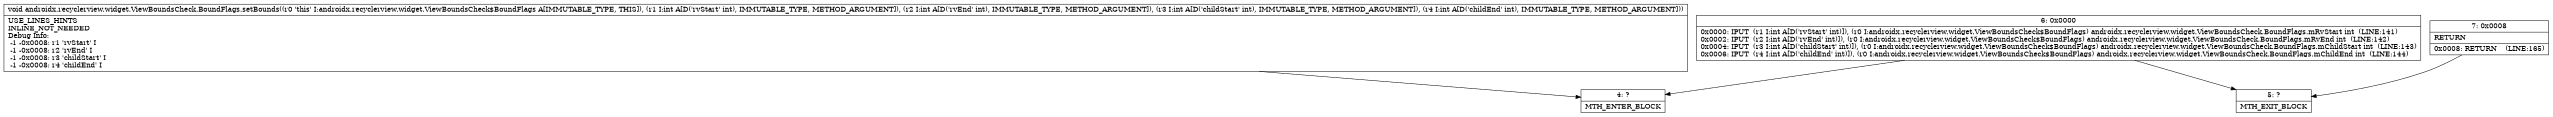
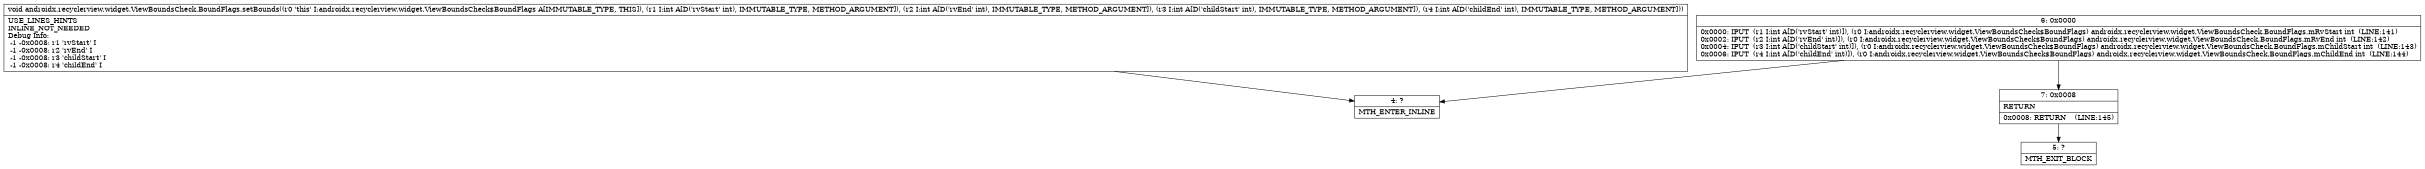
node "7: 0x0008": text "0x0008: RETURN    (LINE:165)" -> "0x0008: RETURN    (LINE:145)"
edge "6: 0x0000" -> "5: ?": now "6: 0x0000" -> "7: 0x0008"
node "4: ?": text "MTH_ENTER_BLOCK" -> "MTH_ENTER_INLINE"
